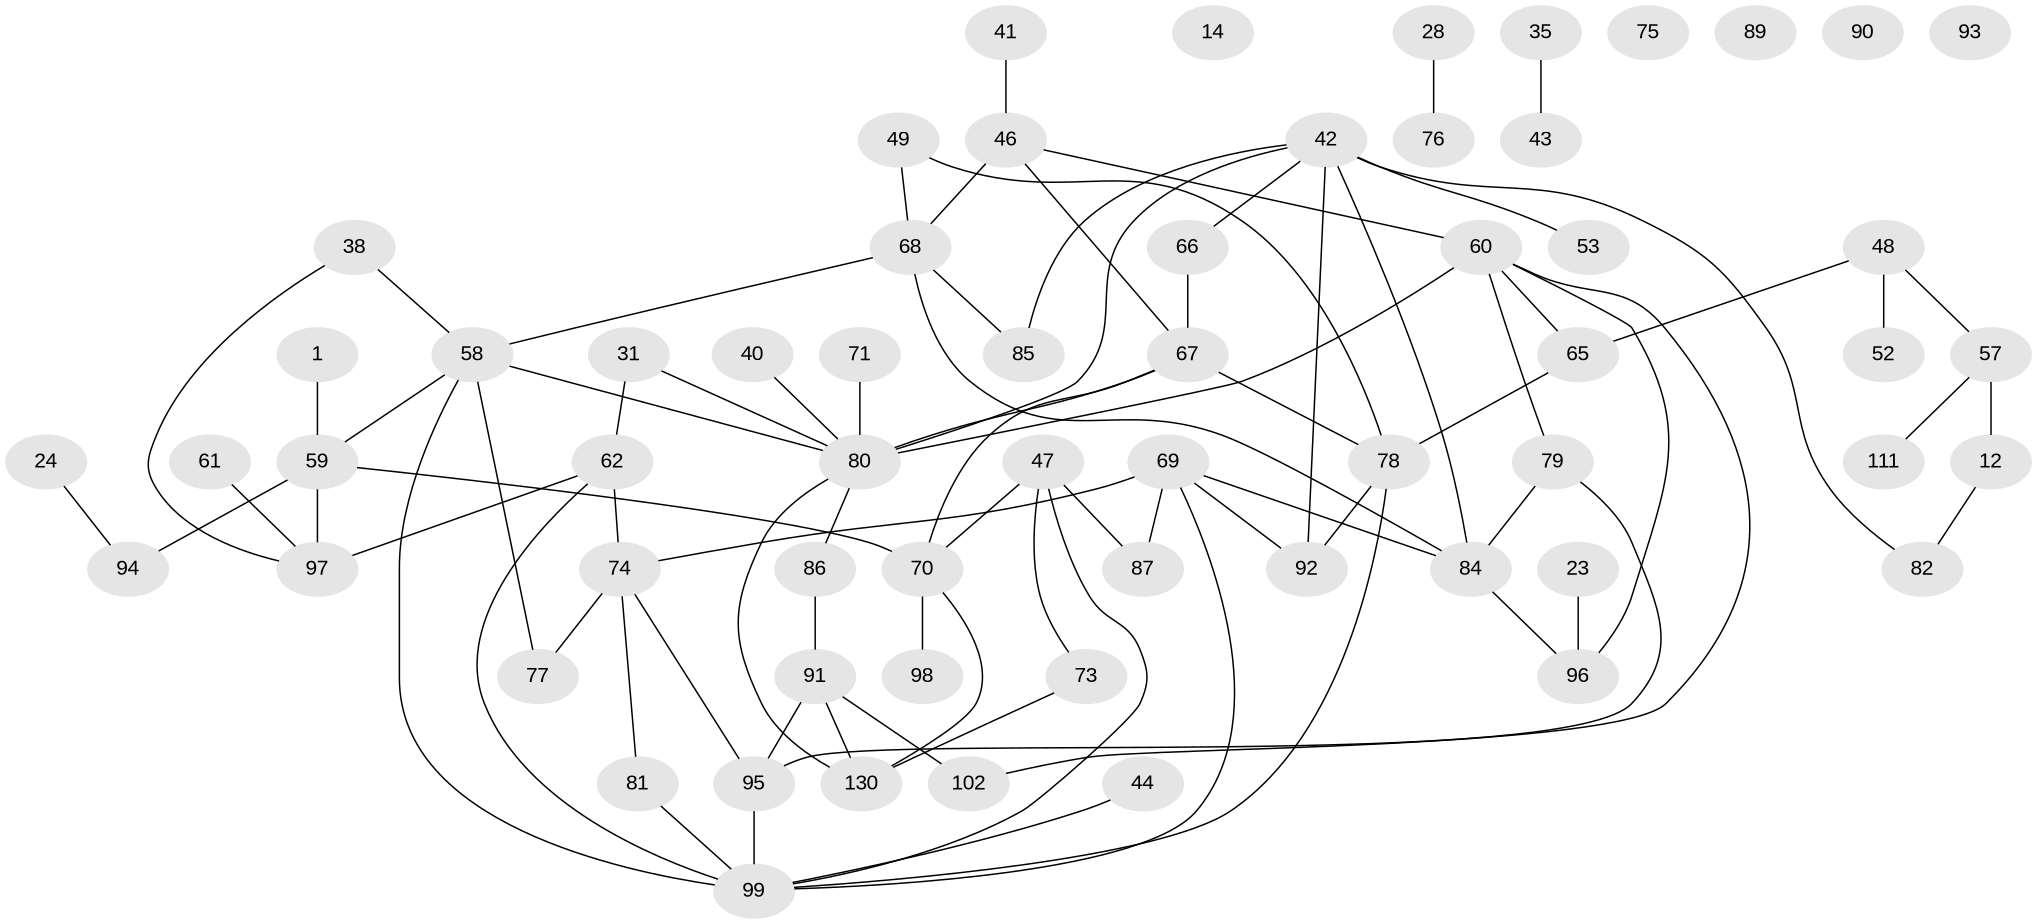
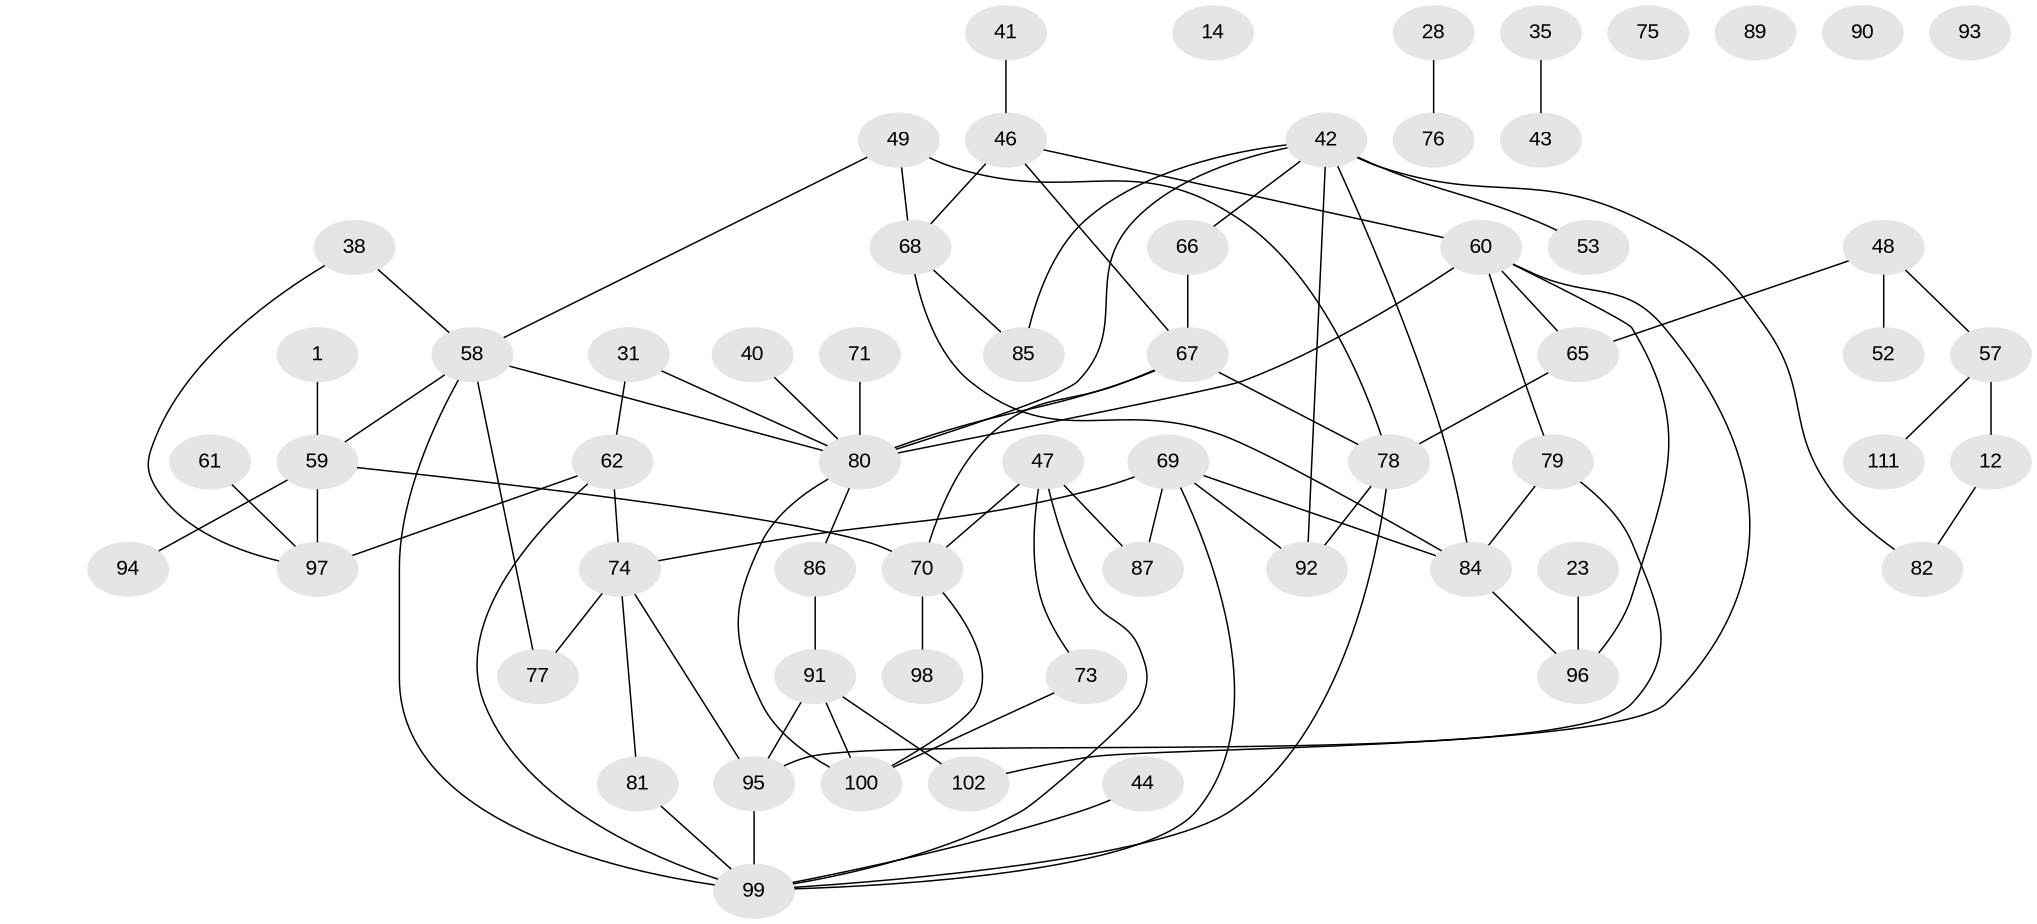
edge "68" -- "58": now "49" -- "58"
node "24": removed
node "130": label "130" -> "100"
